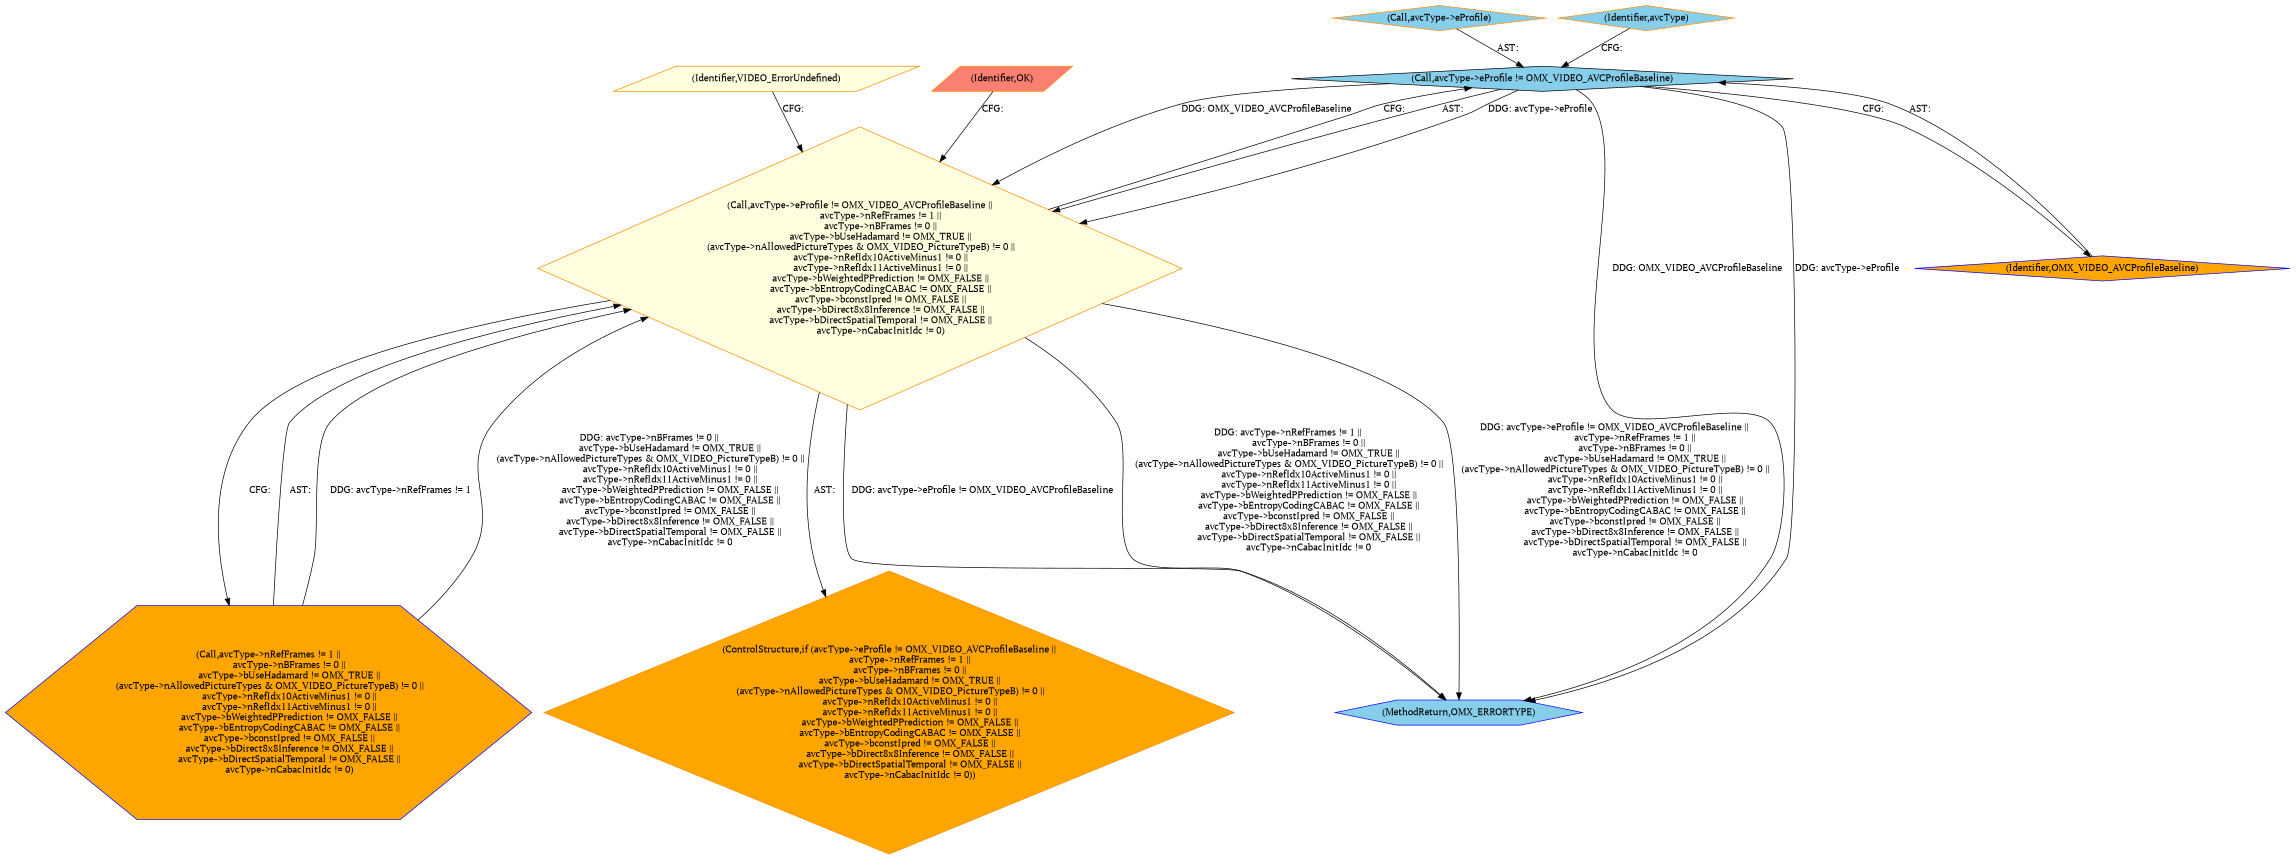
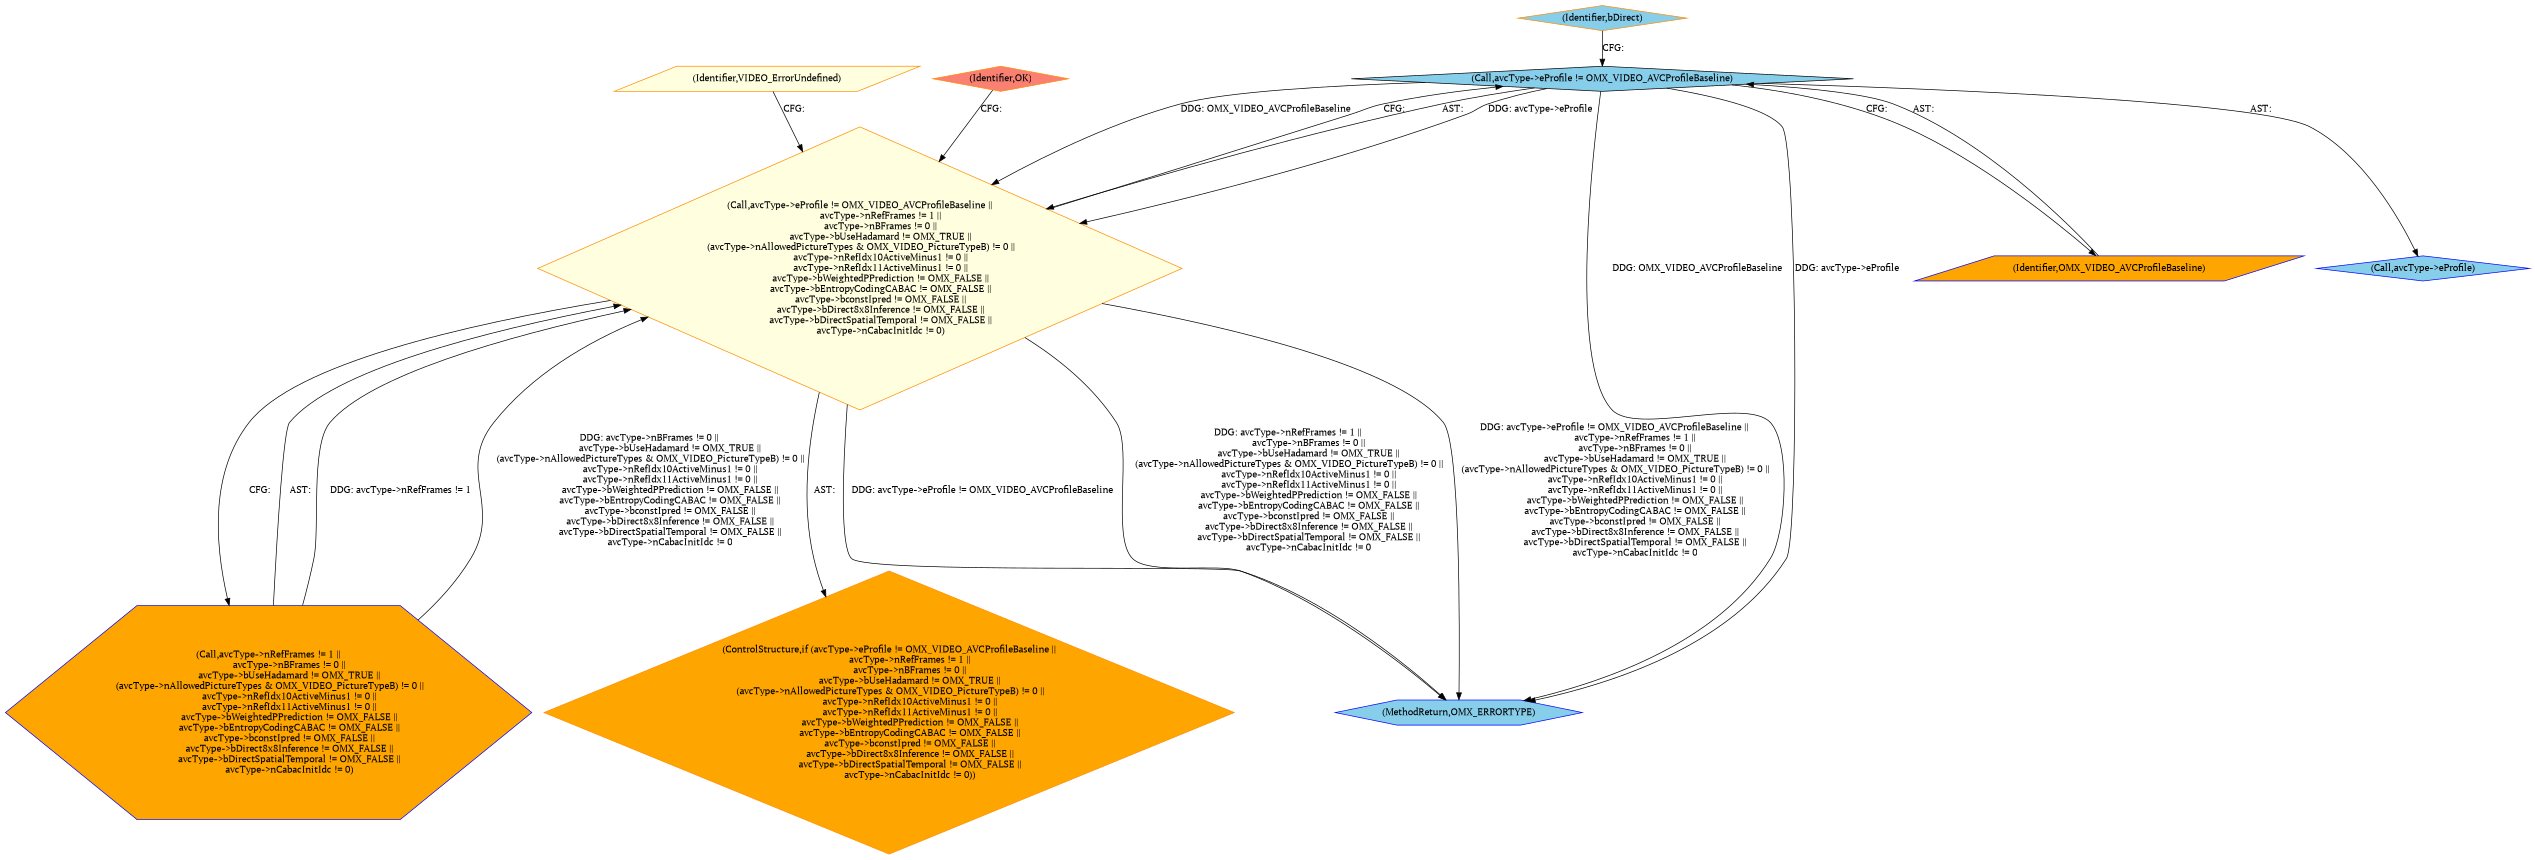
node "(Call,avcType->eProfile)": color darkorange -> blue
node "(Identifier,avcType)": label "(Identifier,avcType)" -> "(Identifier,bDirect)"
edge "(Call,avcType->eProfile)" -> "(Call,avcType->eProfile != OMX_VIDEO_AVCProfileBaseline)": reversed
node "(Identifier,OK)": shape parallelogram -> diamond
node "(Identifier,OMX_VIDEO_AVCProfileBaseline)": shape diamond -> parallelogram
